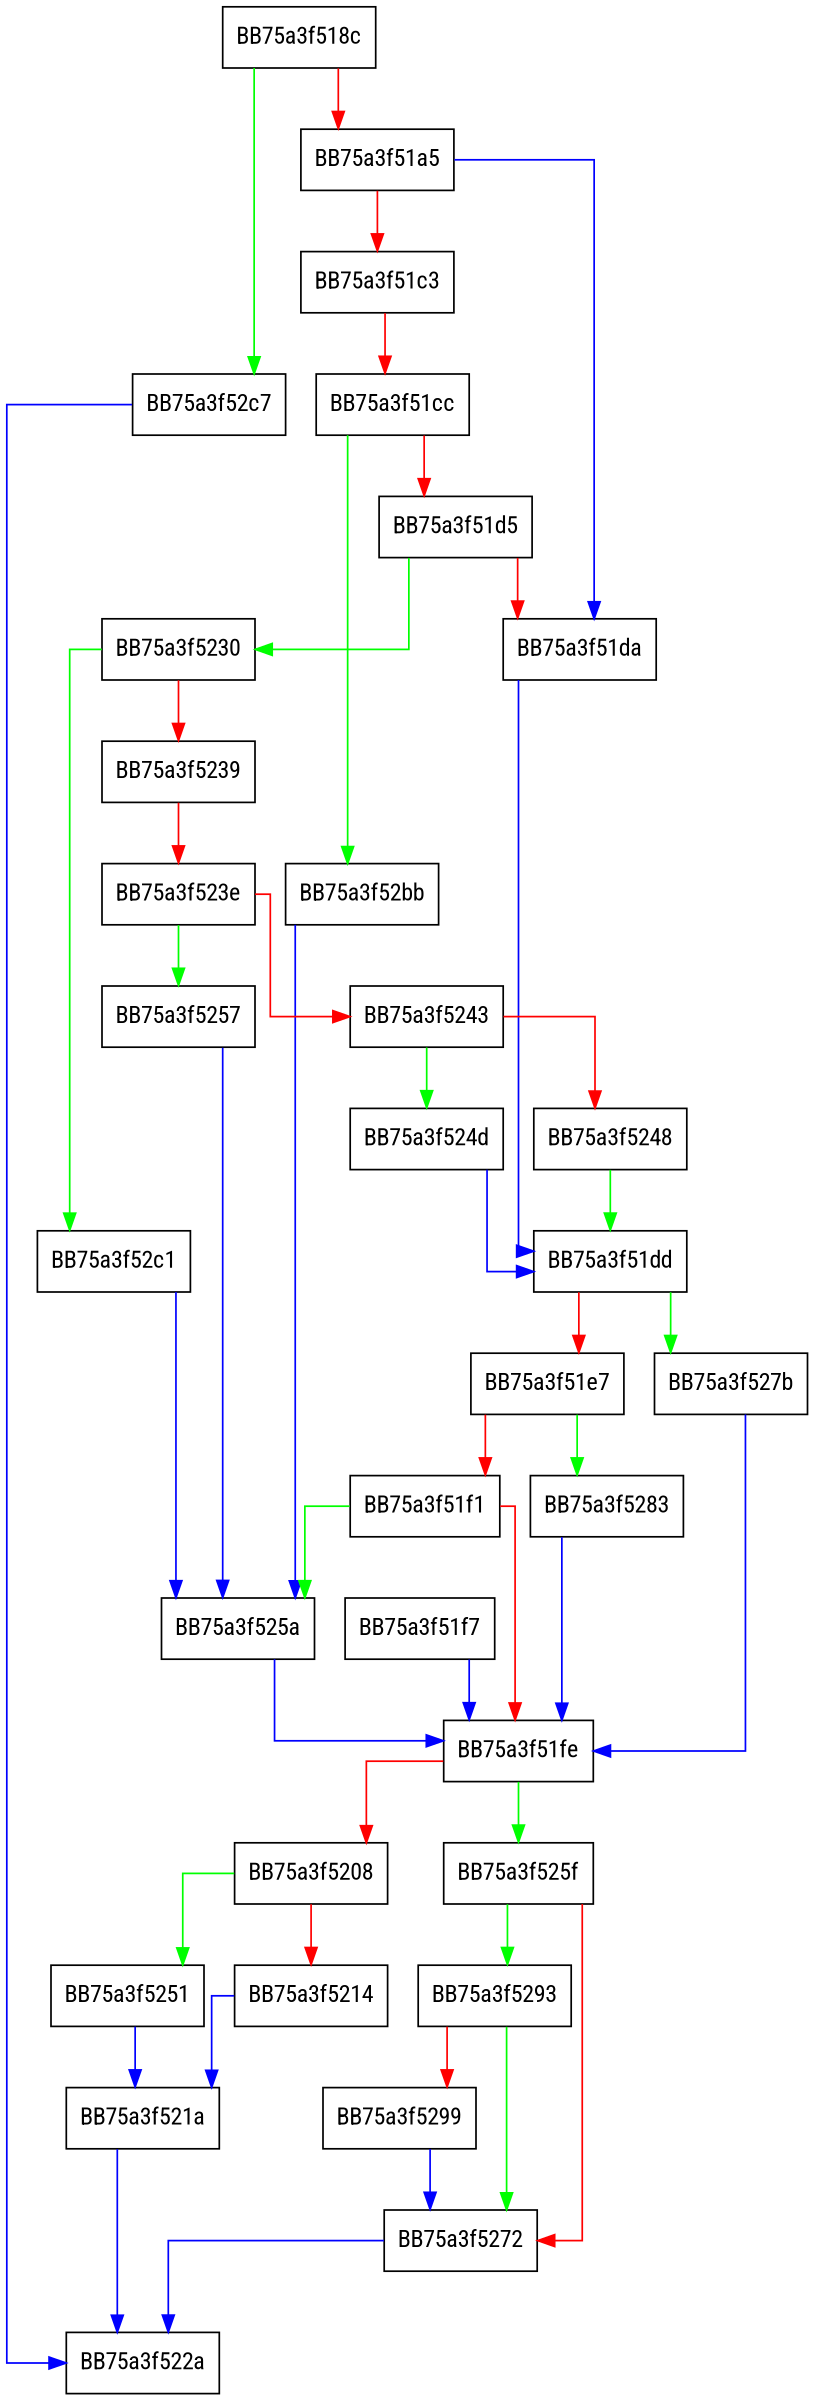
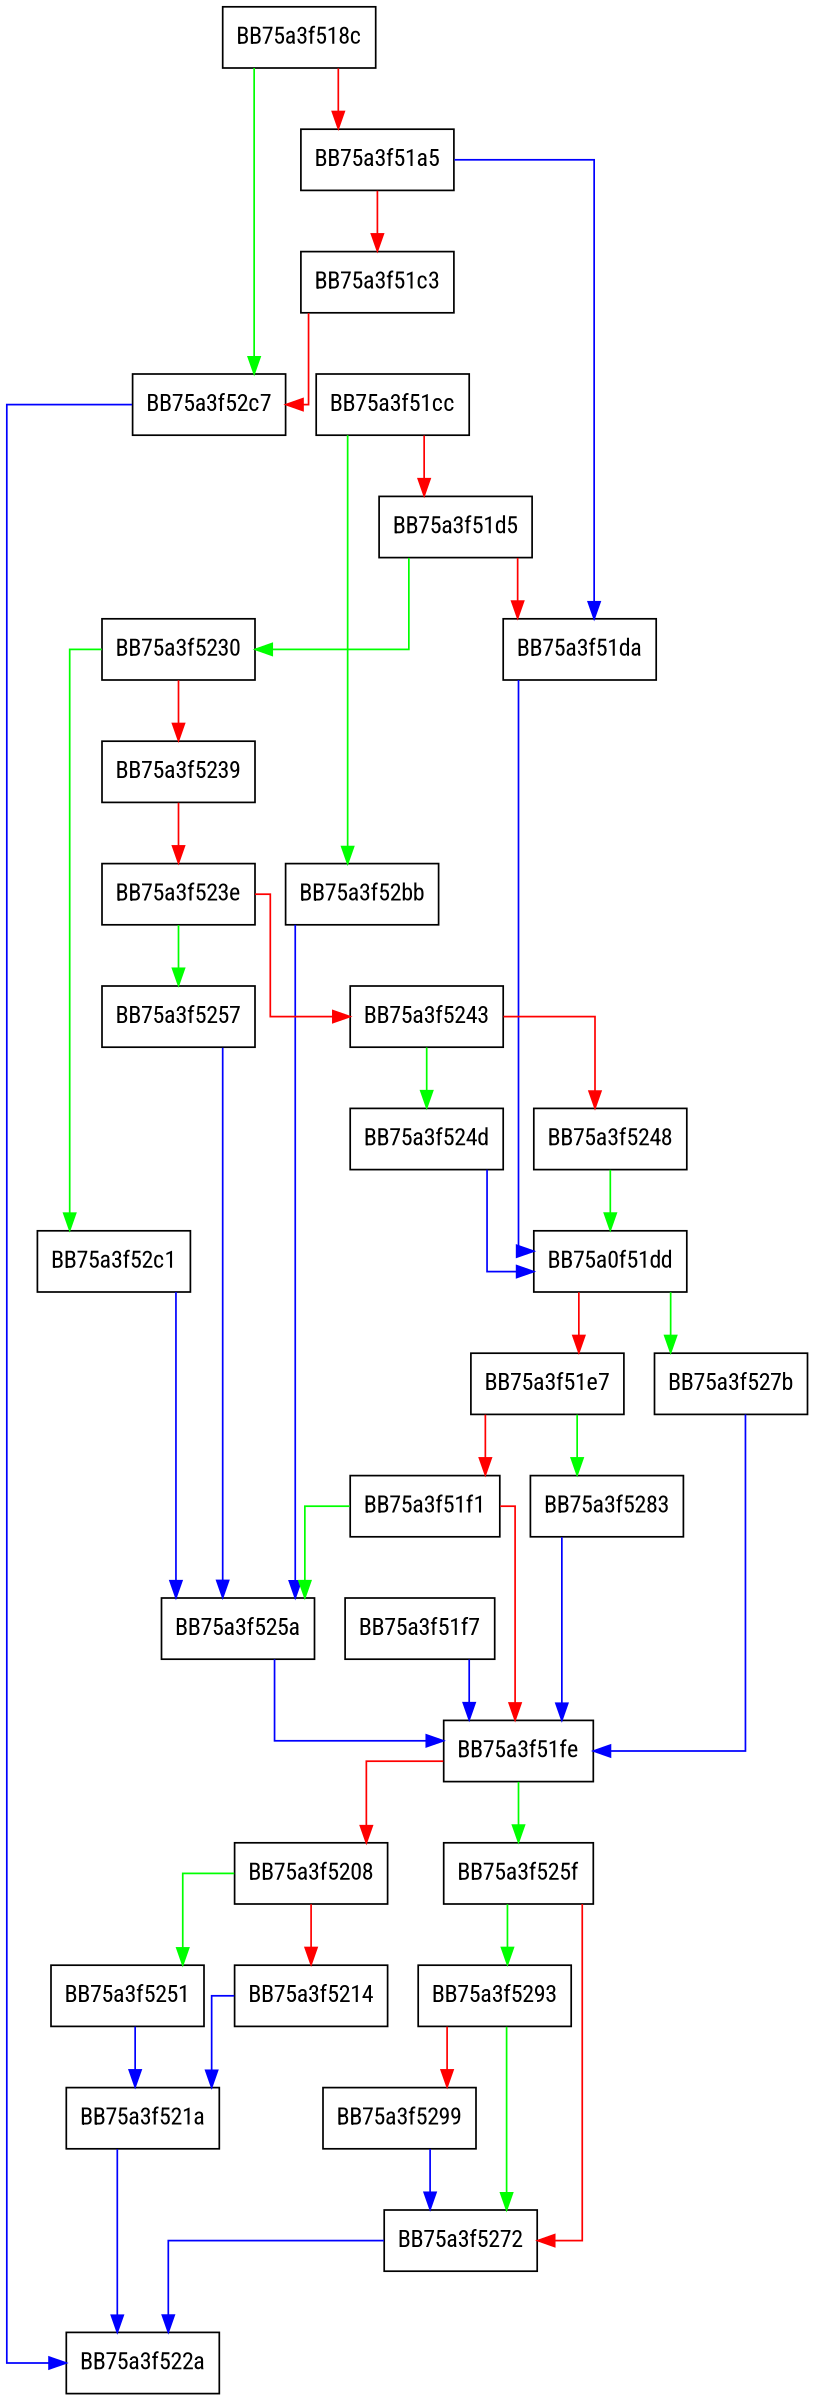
edge "BB75a3f51c3" -> "BB75a3f51cc": now "BB75a3f51c3" -> "BB75a3f52c7"
node "BB75a3f51dd": label "BB75a3f51dd" -> "BB75a0f51dd"
